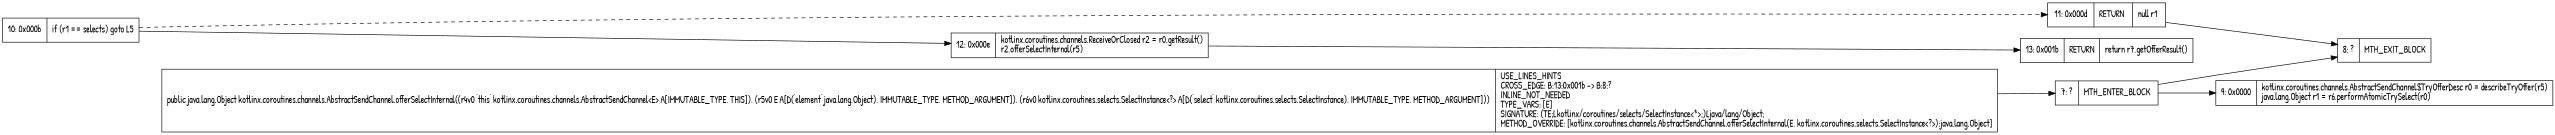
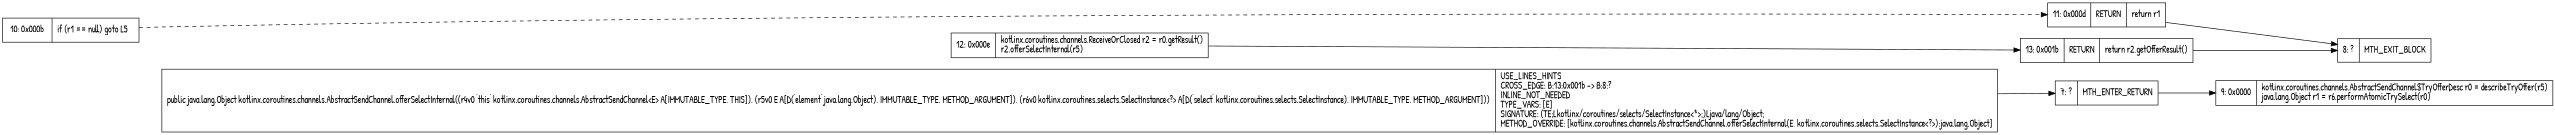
node "11: 0x000d": text "null r1" -> "return r1"
node "10: 0x000b": text "if (r1 == selects) goto L5" -> "if (r1 == null) goto L5"
edge "10: 0x000b" -> "12: 0x000e": removed
node "13: 0x001b": text "return r7.getOfferResult()" -> "return r2.getOfferResult()"
edge "7: ?" -> "8: ?": now "13: 0x001b" -> "8: ?"
node "7: ?": text "MTH_ENTER_BLOCK" -> "MTH_ENTER_RETURN"
